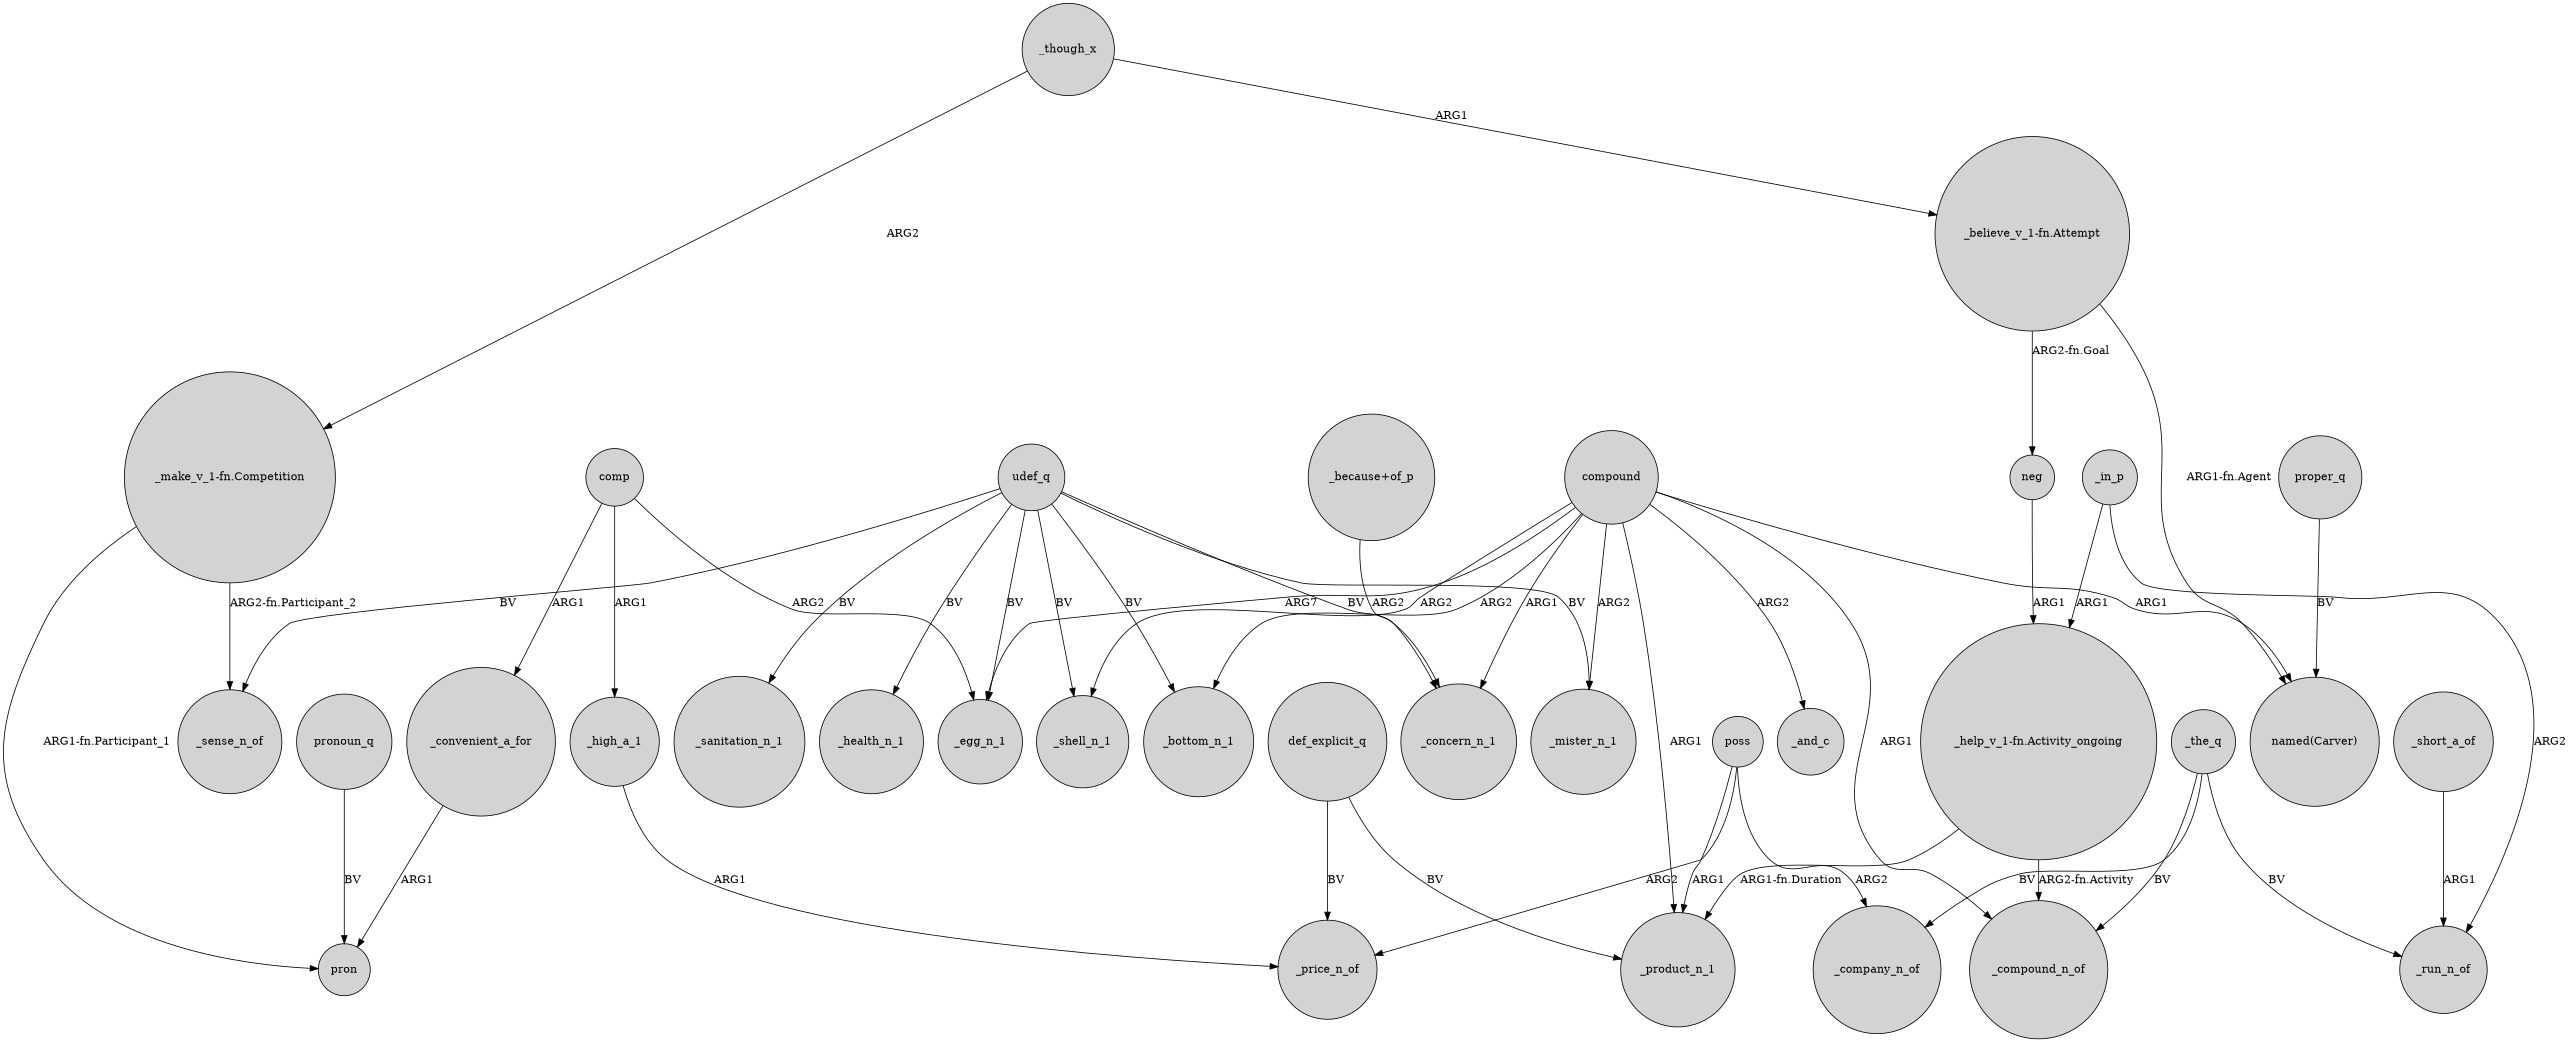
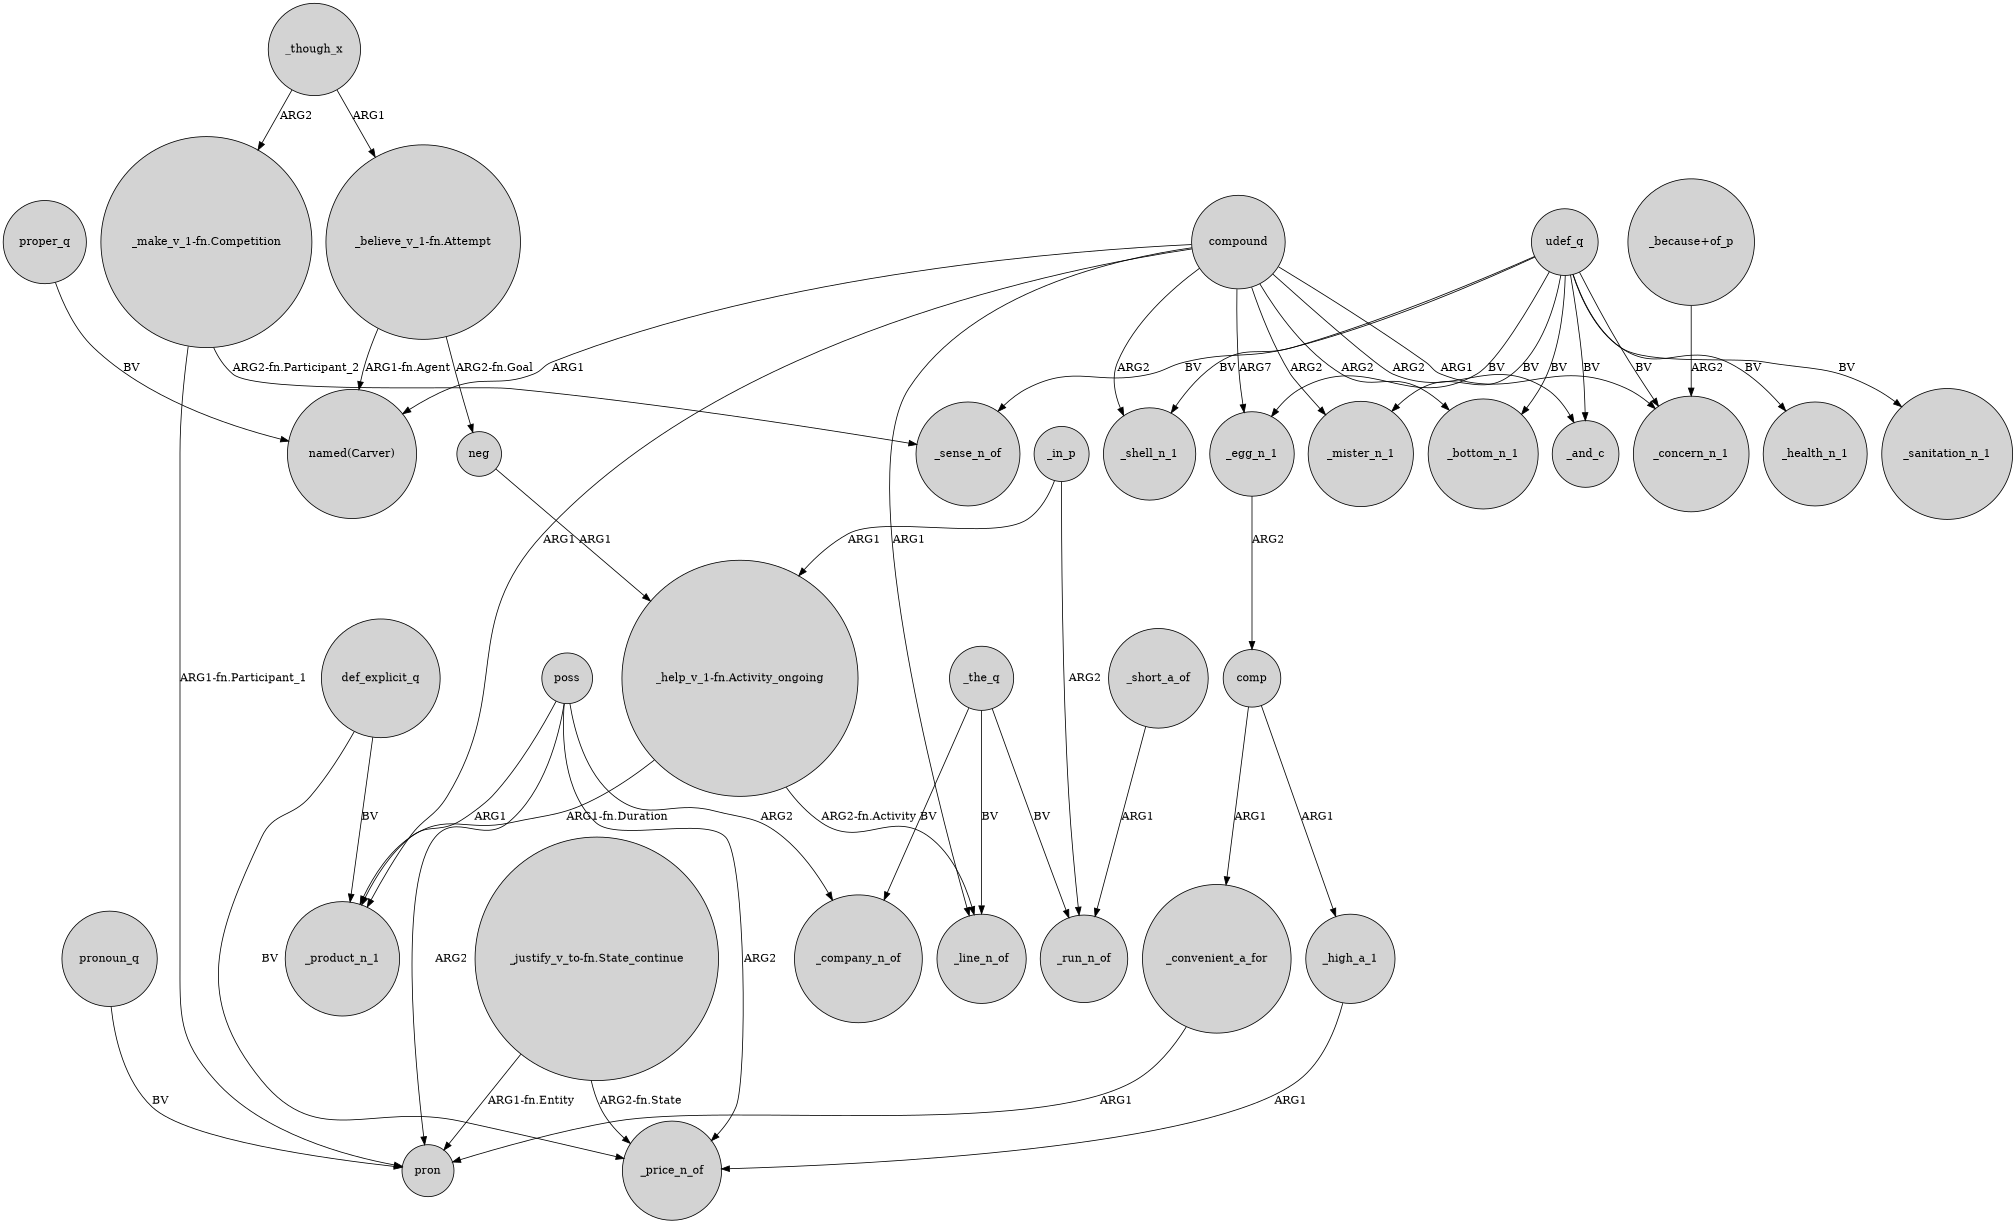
edge "udef_q" -> "_and_c": added, label "BV"
edge "comp" -> "_egg_n_1": reversed
edge "poss" -> "pron": added, label "ARG2"
node "_justify_v_to-fn.State_continue": added
node "_compound_n_of": label "_compound_n_of" -> "_line_n_of"
